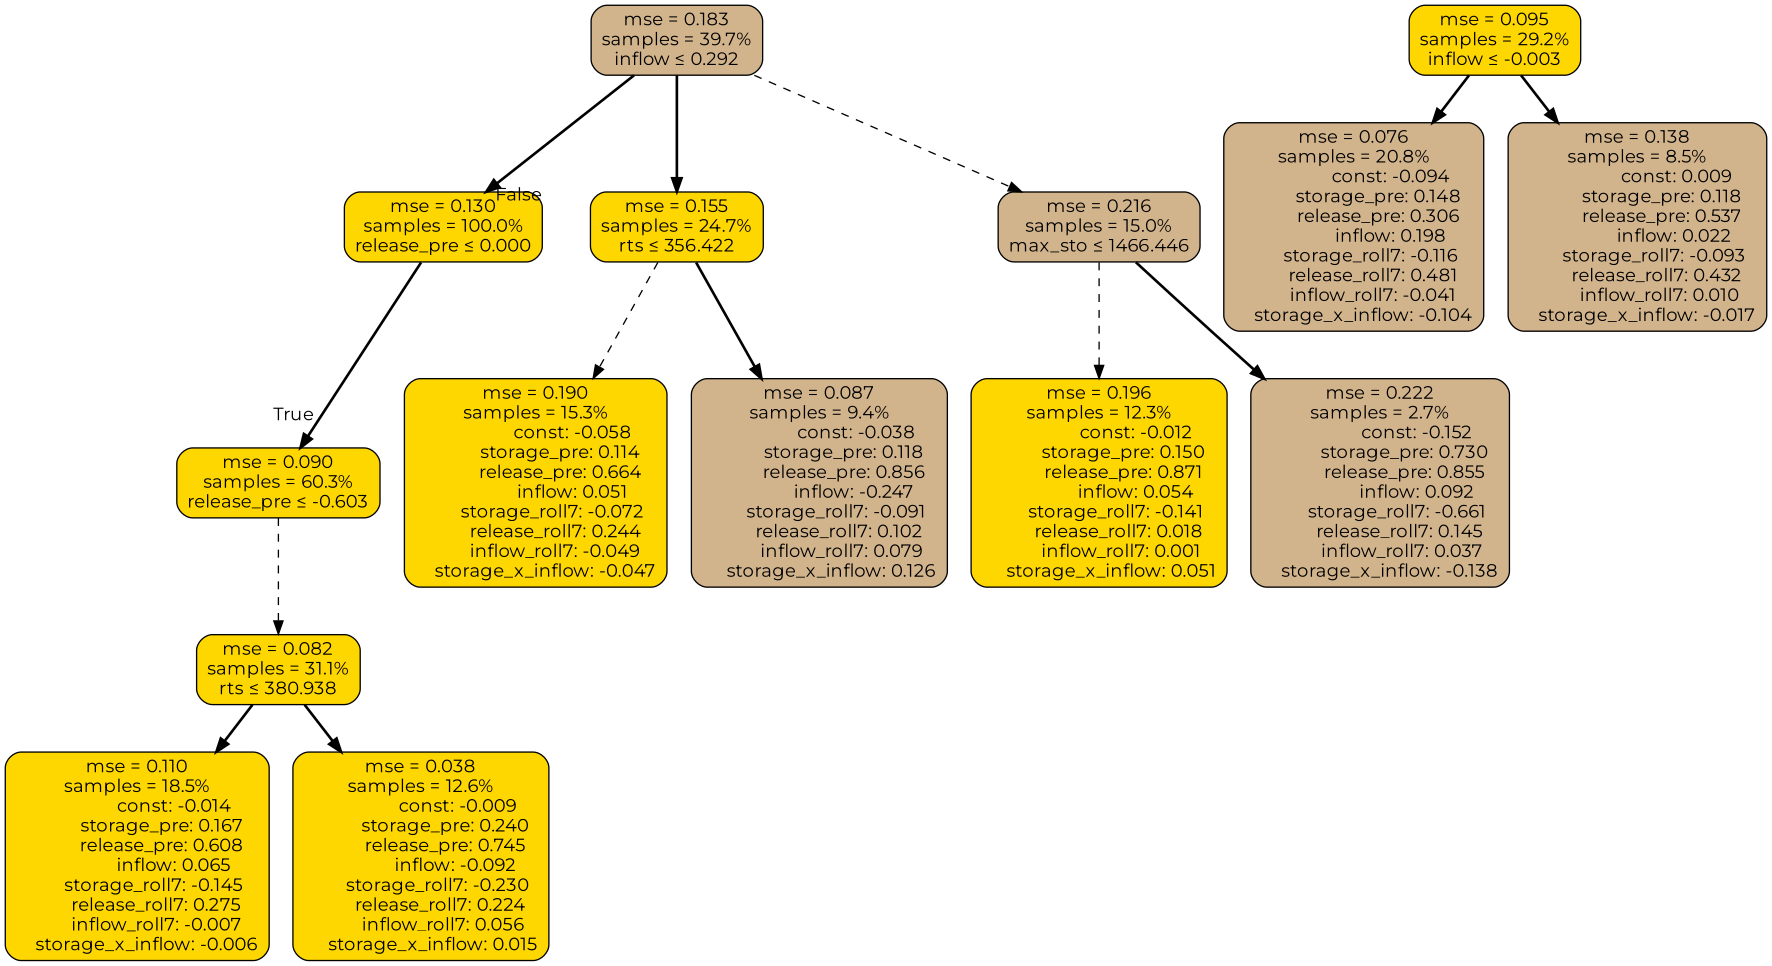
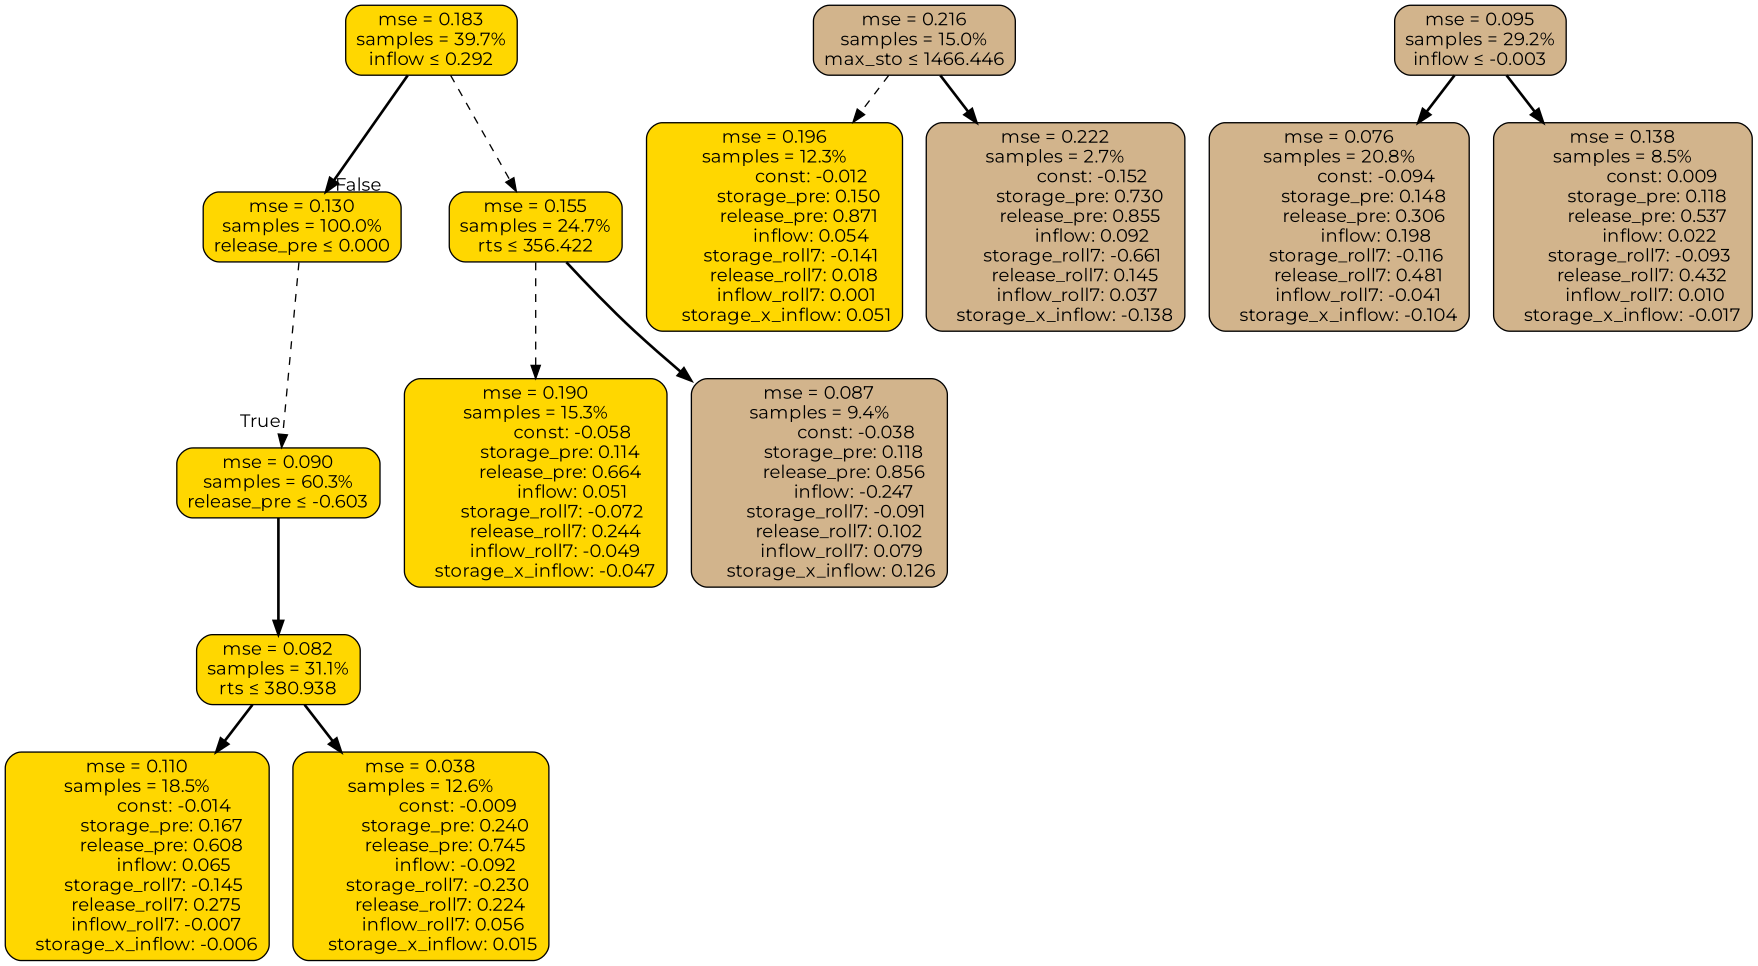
node "mse = 0.183 samples = 39.7% inflow ≤ 0.292": fillcolor tan -> gold
node "mse = 0.095 samples = 29.2% inflow ≤ -0.003": fillcolor gold -> tan
edge "mse = 0.183 samples = 39.7% inflow ≤ 0.292" -> "mse = 0.155 samples = 24.7% rts ≤ 356.422": style bold -> dashed
edge "mse = 0.183 samples = 39.7% inflow ≤ 0.292" -> "mse = 0.216 samples = 15.0% max_sto ≤ 1466.446": removed
edge "mse = 0.130 samples = 100.0% release_pre ≤ 0.000" -> "mse = 0.090 samples = 60.3% release_pre ≤ -0.603": style bold -> dashed
edge "mse = 0.090 samples = 60.3% release_pre ≤ -0.603" -> "mse = 0.082 samples = 31.1% rts ≤ 380.938": style dashed -> bold
